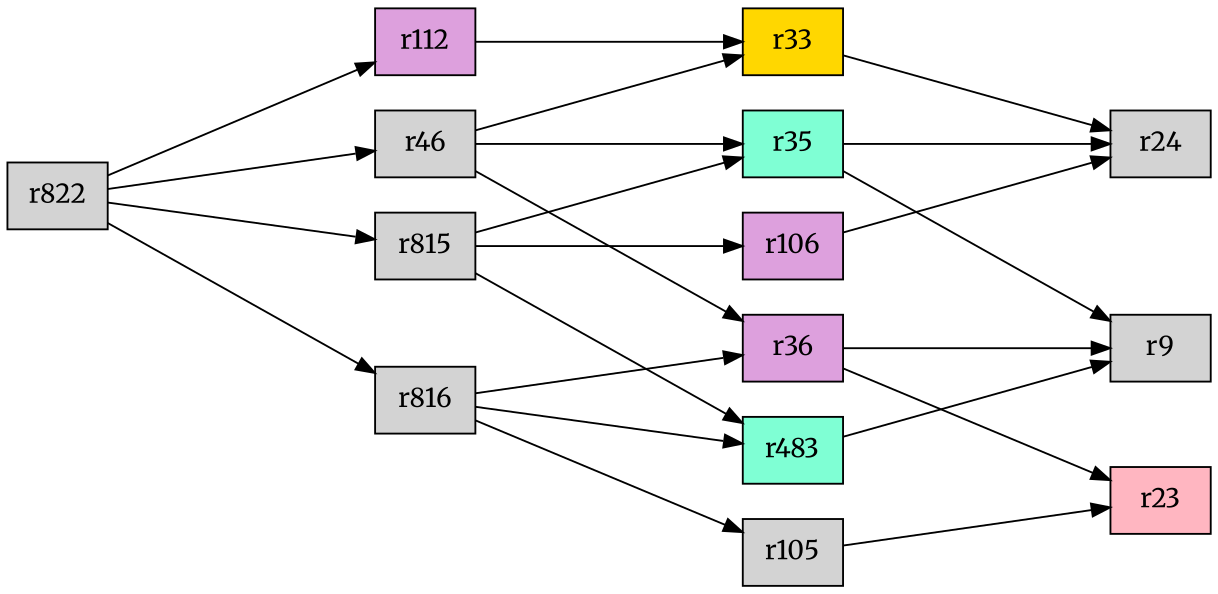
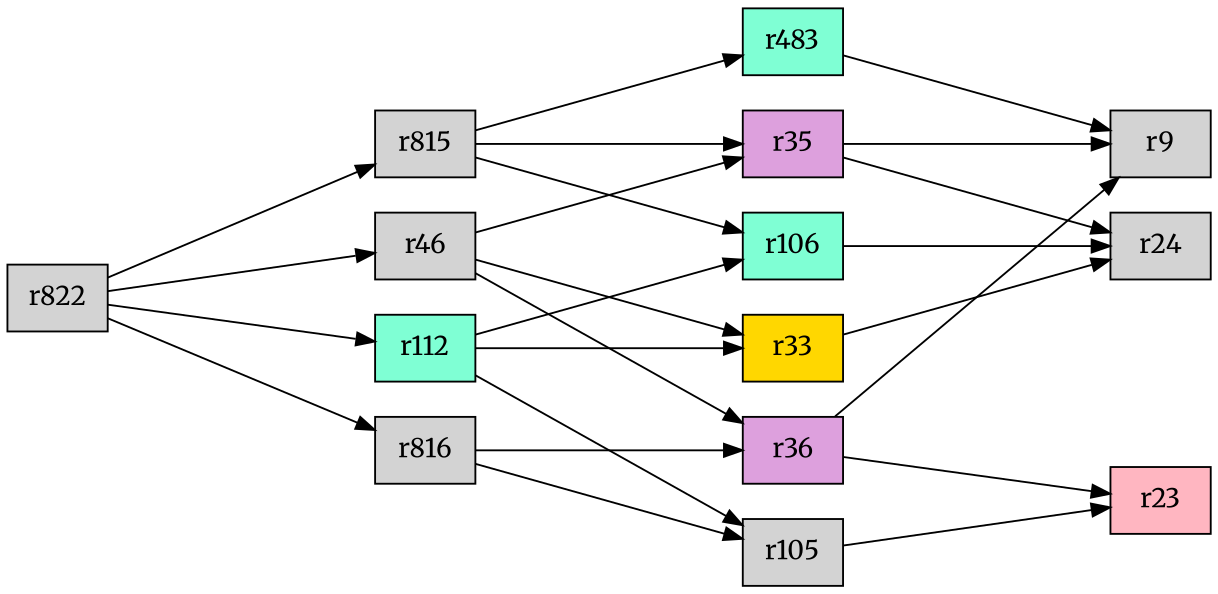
node "r112": fillcolor plum -> aquamarine
node "r35": fillcolor aquamarine -> plum
node "r106": fillcolor plum -> aquamarine
edge "r112" -> "r106": added
edge "r816" -> "r483": removed
edge "r112" -> "r105": added
